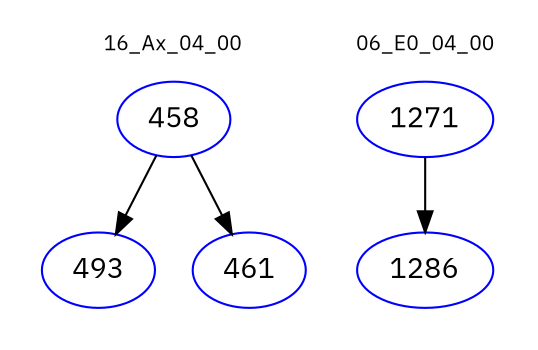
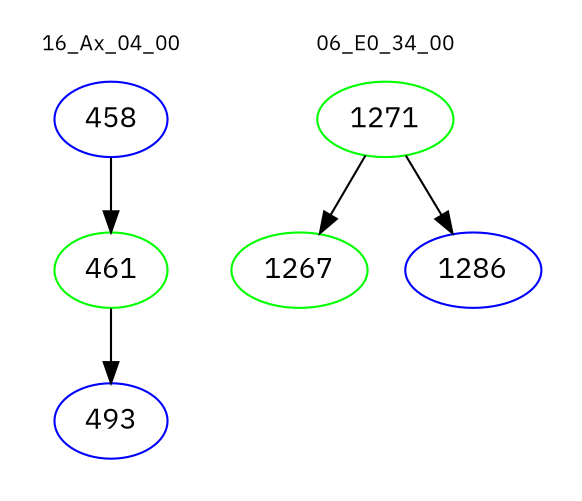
cluster "06_E0_04_00": label "06_E0_04_00" -> "06_E0_34_00"
node "1271": color blue -> green
edge "458" -> "493": now "461" -> "493"
node "461": color blue -> green
node "1267": added
